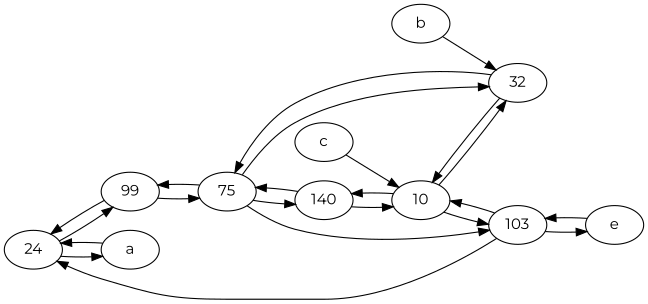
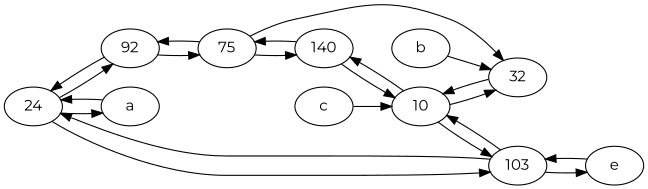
edge "32" -> "75": removed
node "99": label "99" -> "92"
edge "75" -> "103": now "24" -> "103"
